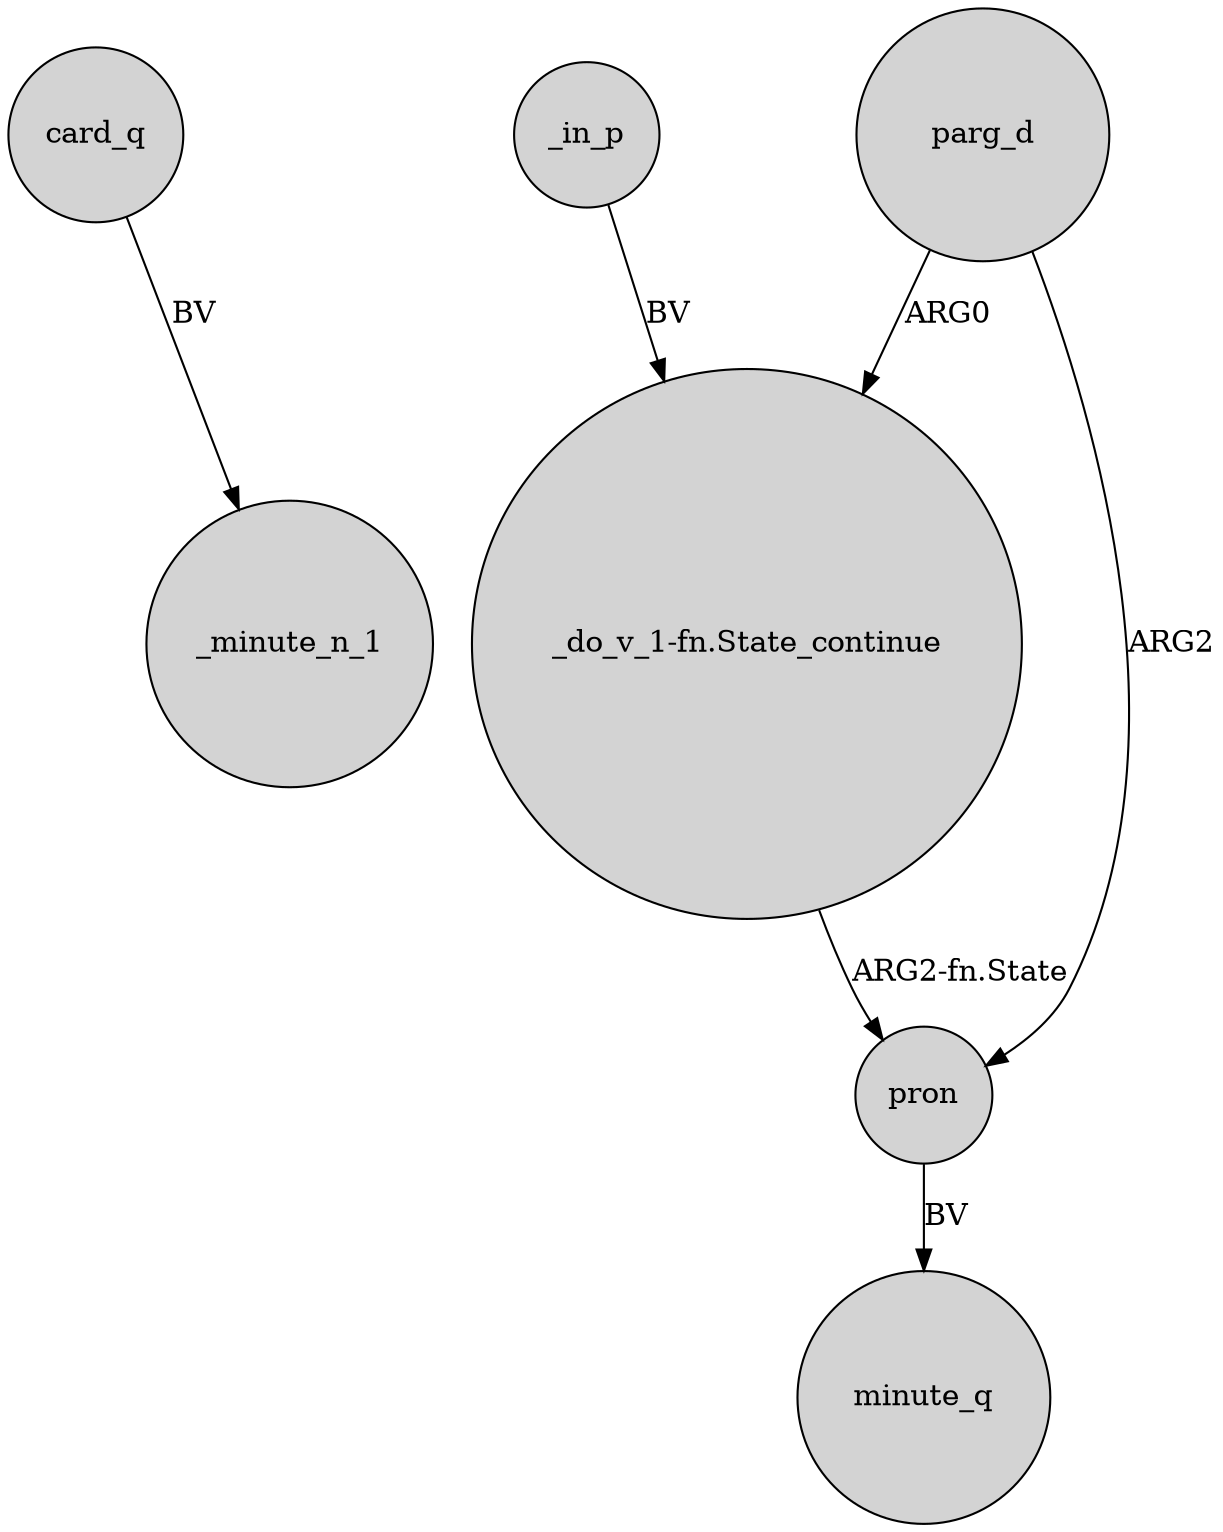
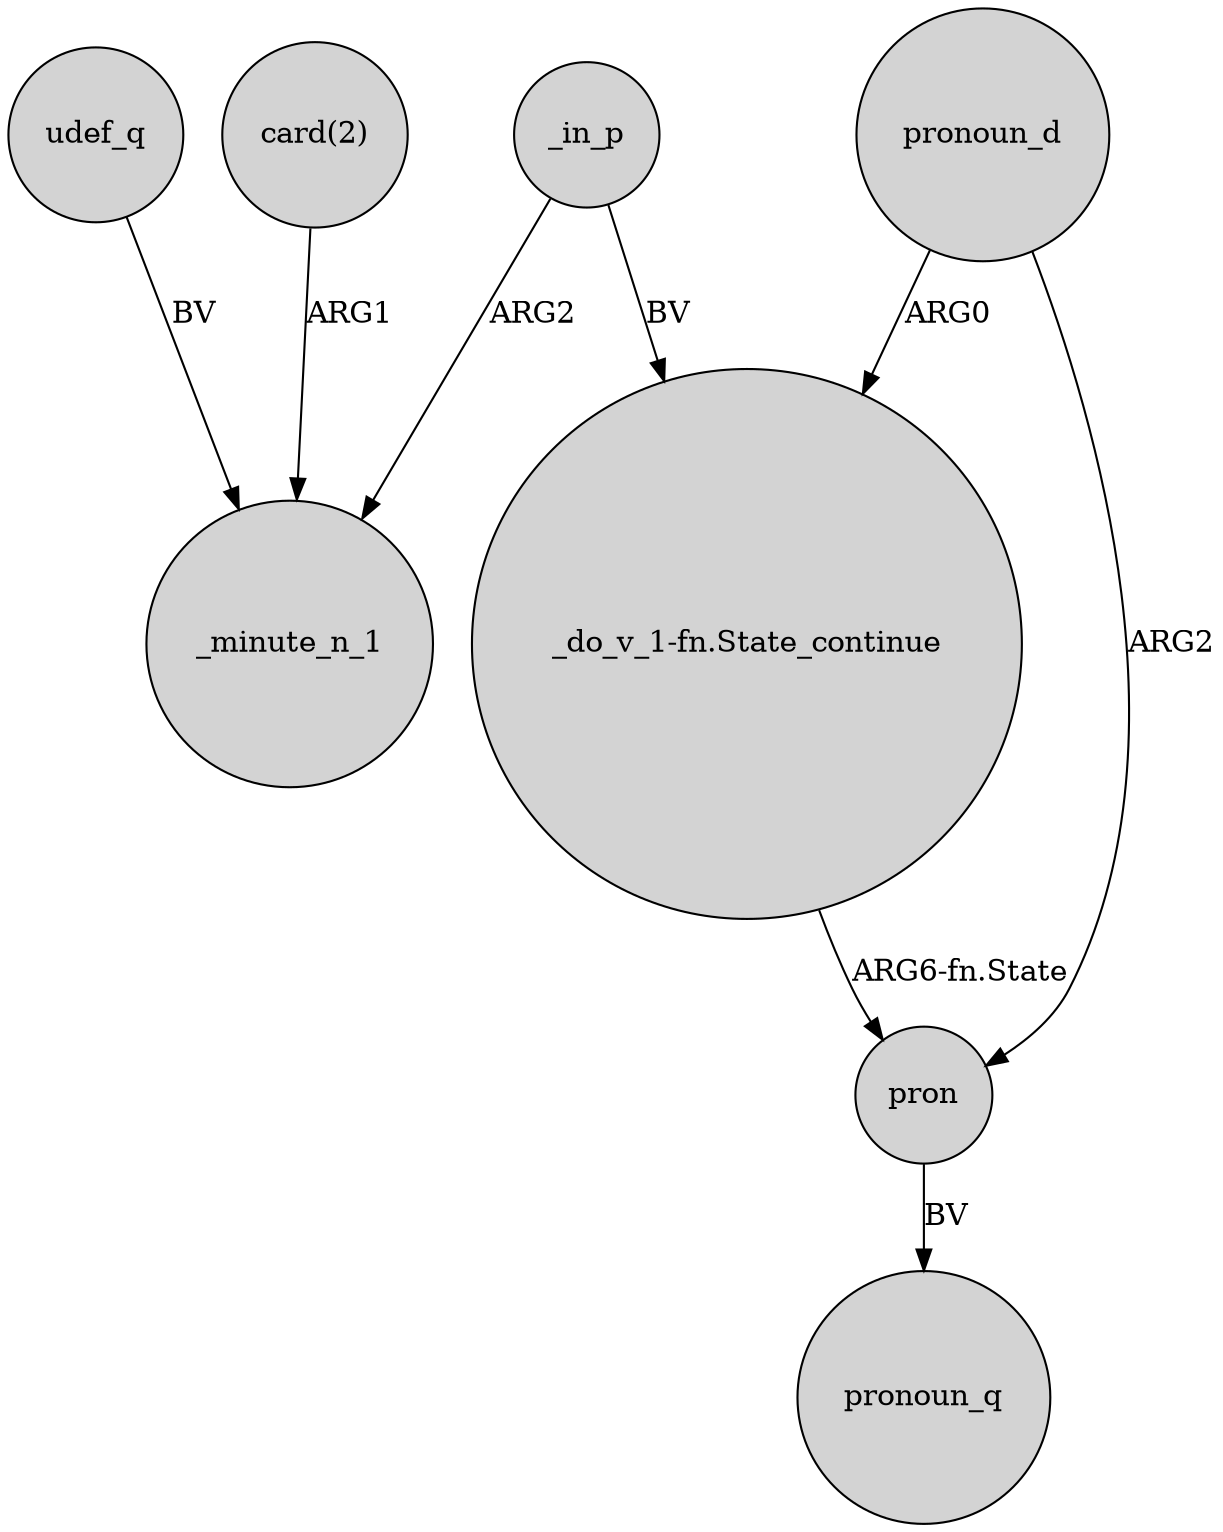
node "card_q": label "card_q" -> "udef_q"
node "card(2)": added
node "parg_d": label "parg_d" -> "pronoun_d"
edge "_in_p" -> "_minute_n_1": added, label "ARG2"
edge "_do_v_1-fn.State_continue" -> "pron": label "ARG2-fn.State" -> "ARG6-fn.State"
node "minute_q": label "minute_q" -> "pronoun_q"
